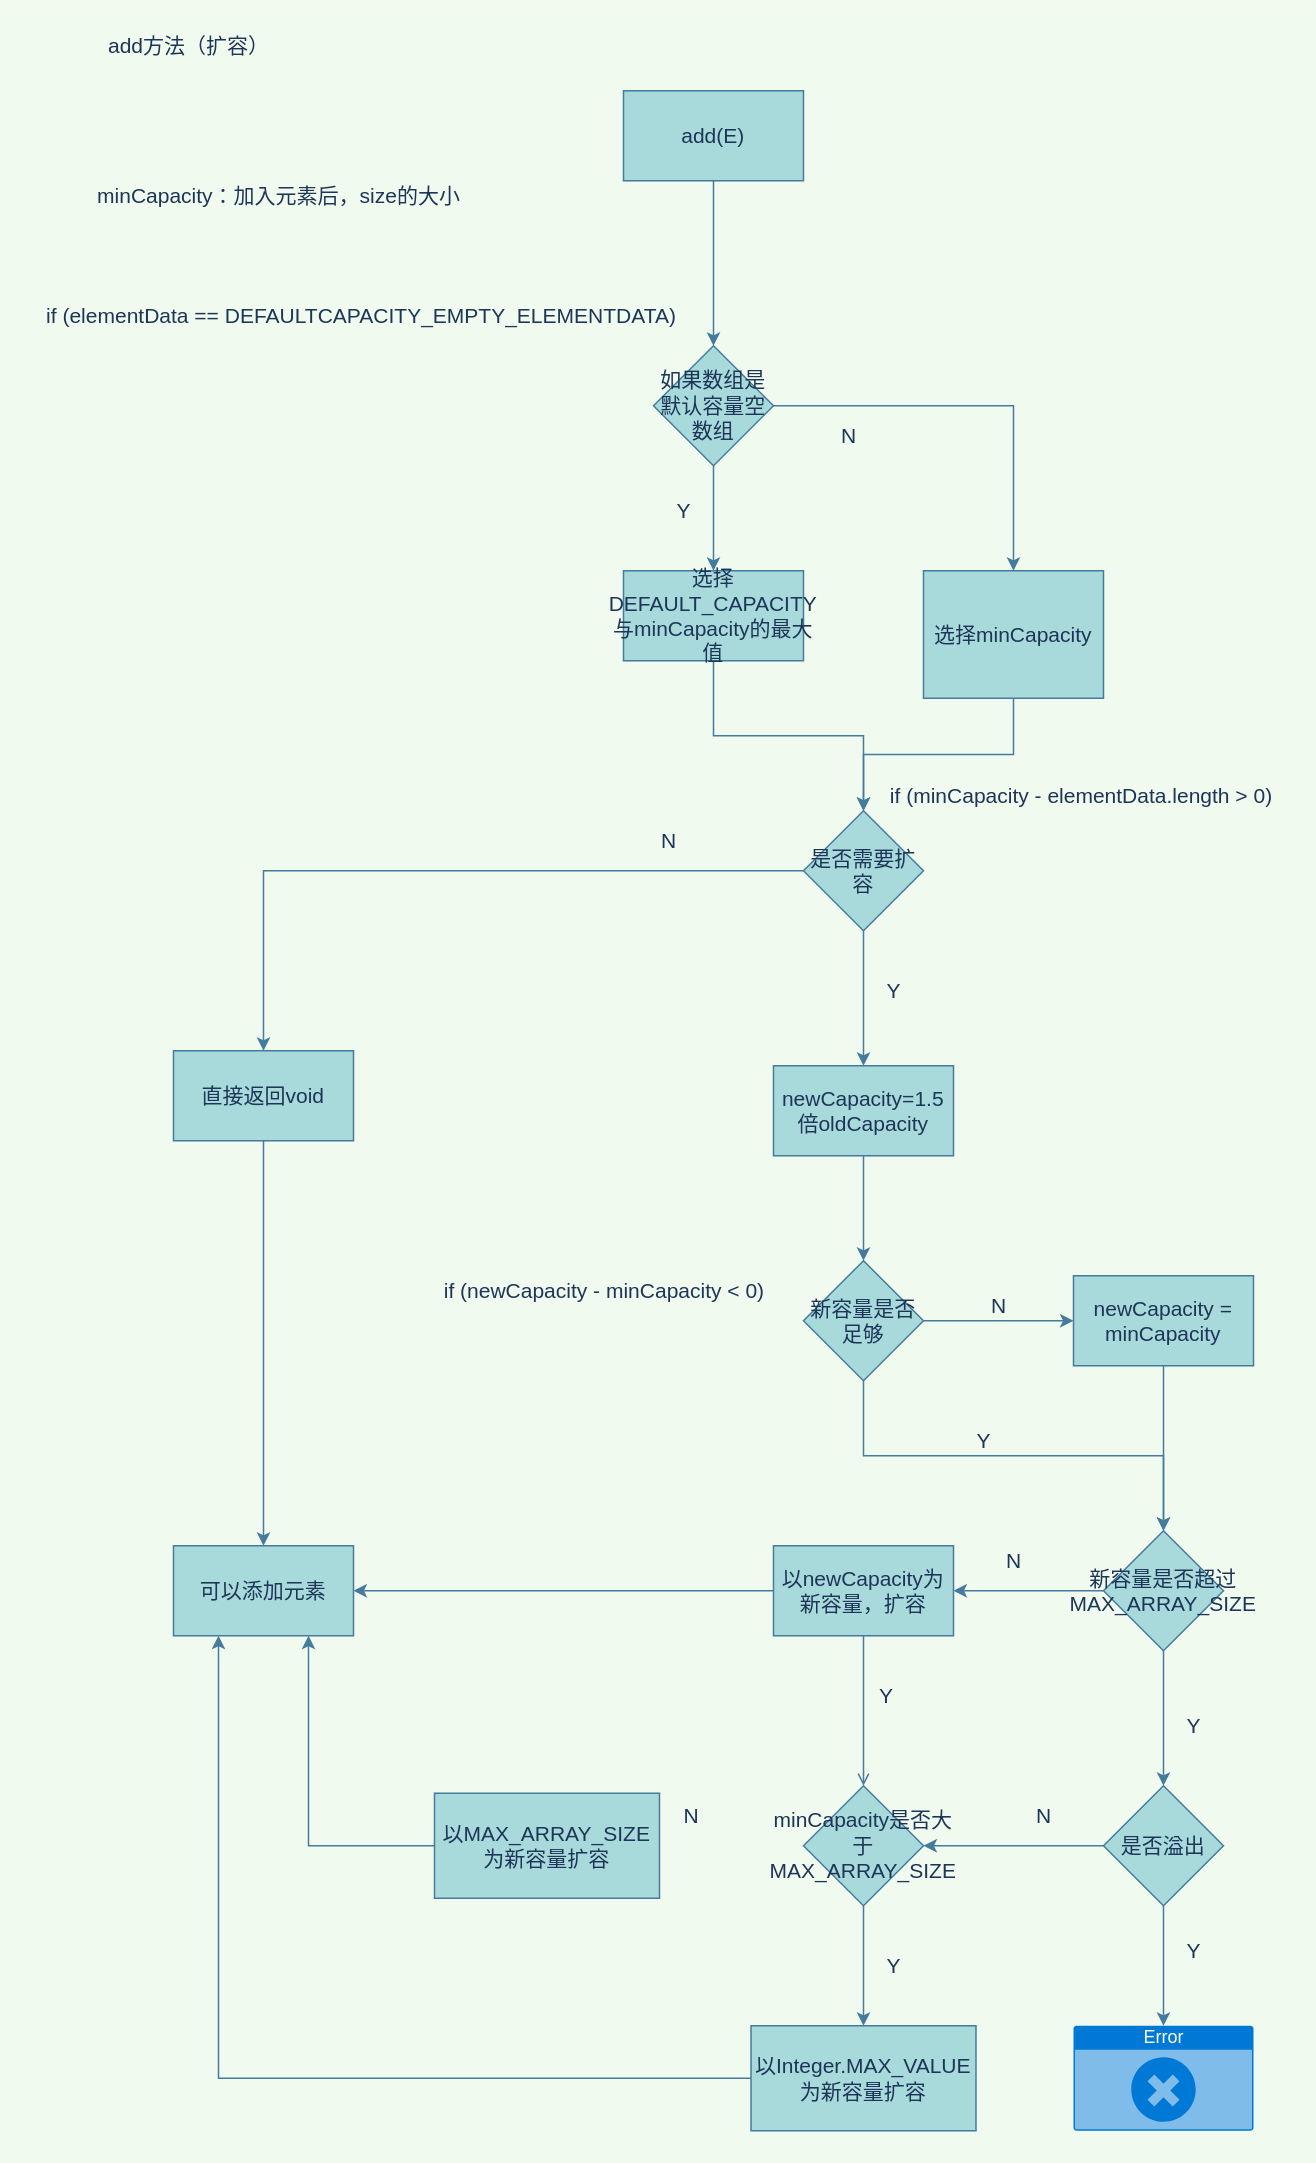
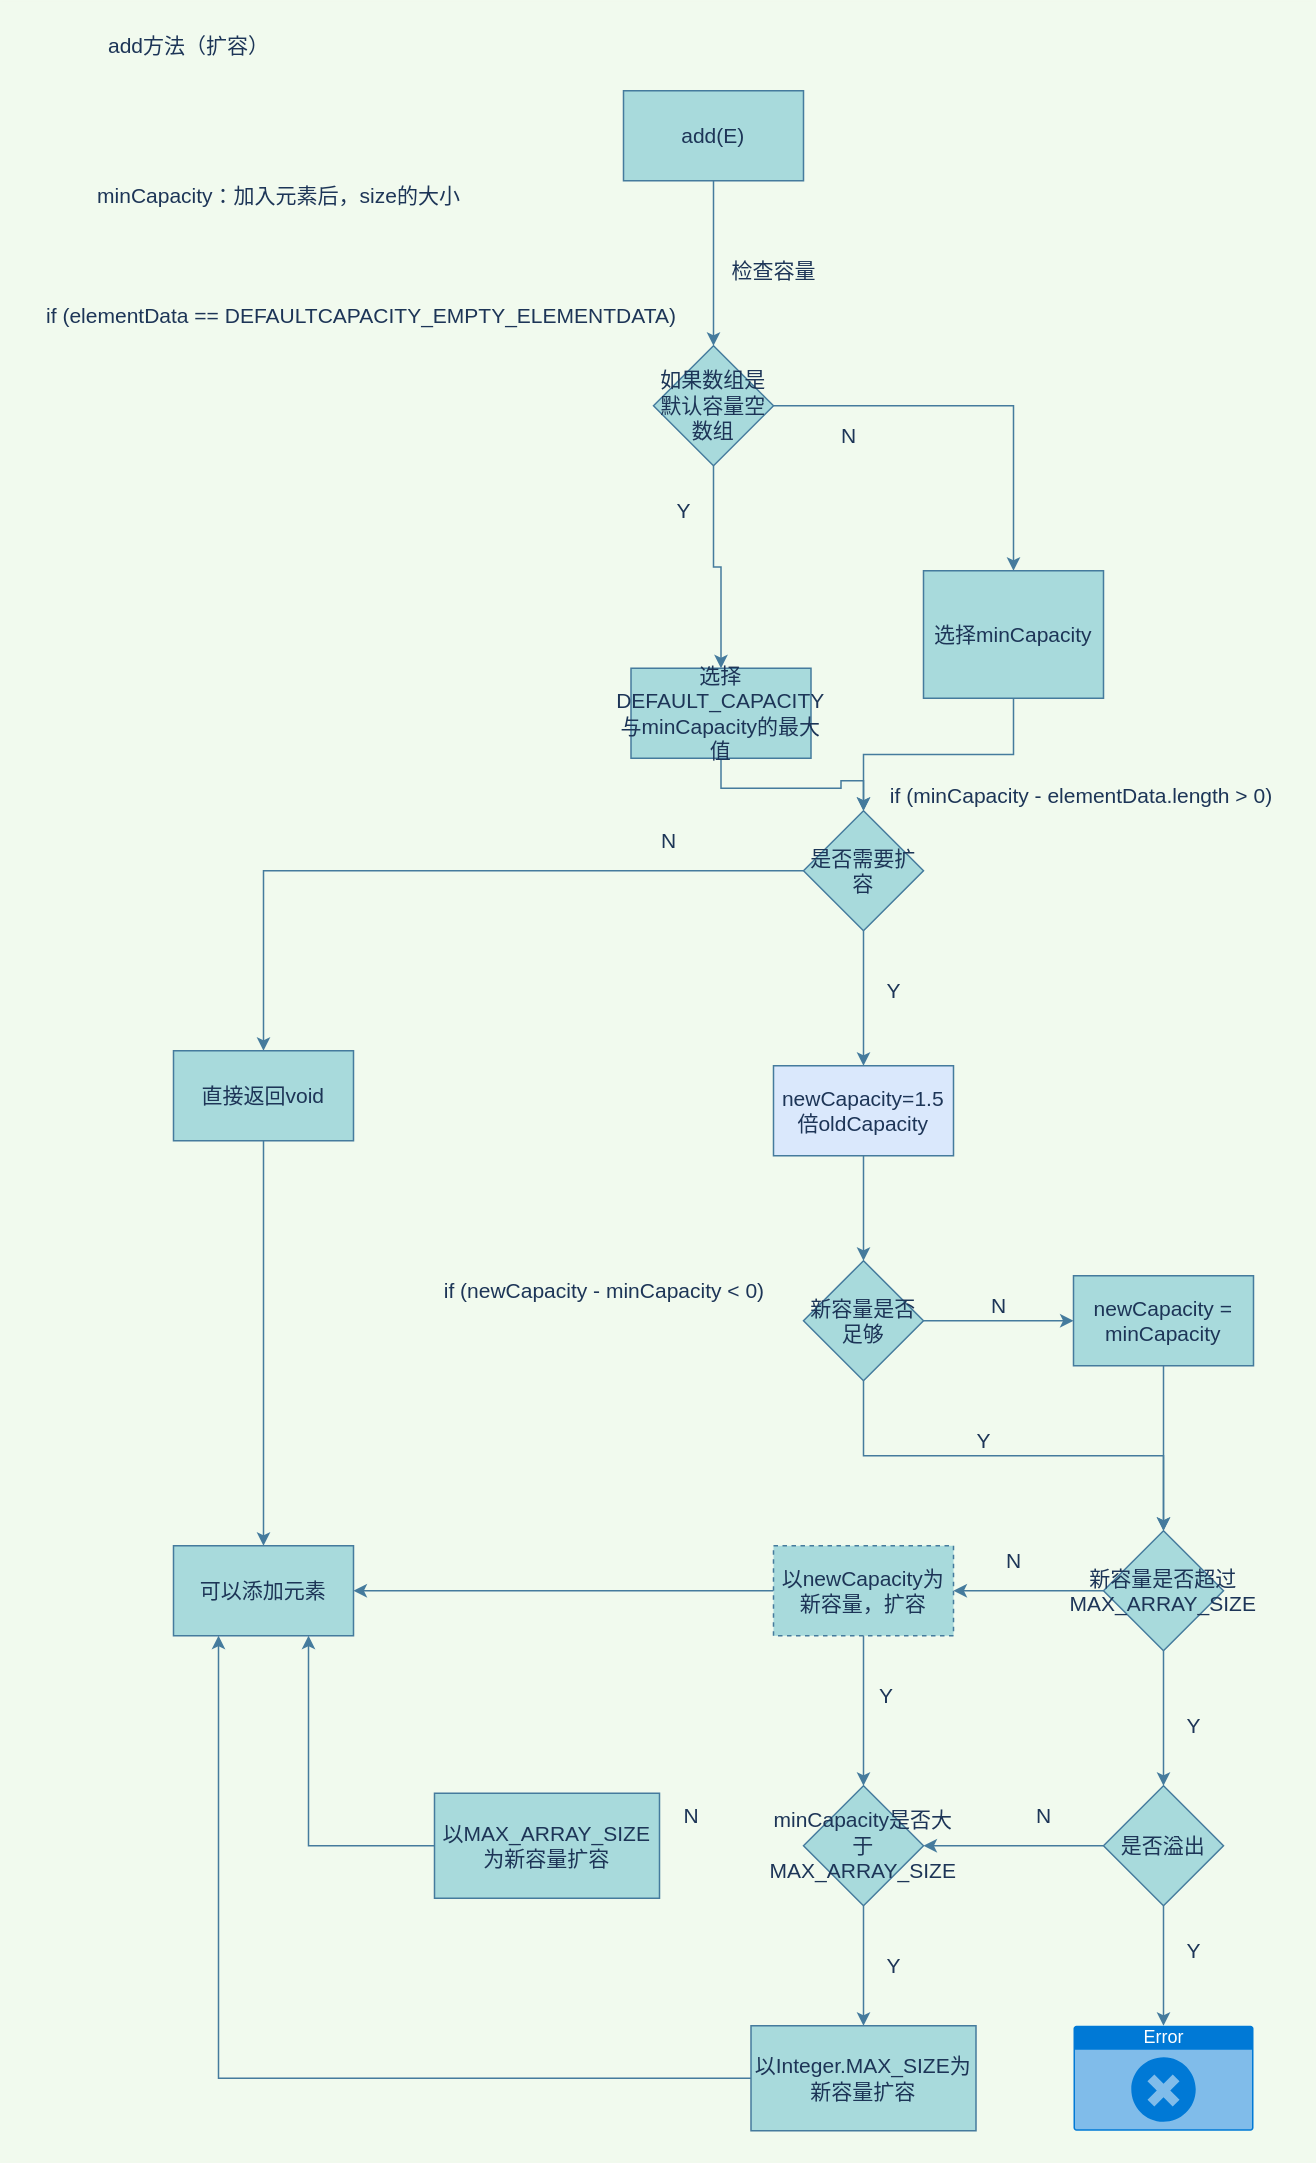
node "检查容量": added
node "选择DEFAULT_CAPACITY与minCapacity的最大值": moved (713, 616) -> (721, 713)
node "newCapacity=1.5倍oldCapacity": fillcolor #a8dadc -> #dae8fc
node "以newCapacity为新容量，扩容": style solid -> dashed
edge "以newCapacity为新容量，扩容" -> "minCapacity是否大于MAX_ARRAY_SIZE": arrowhead open -> classic
node "以Integer.MAX_VALUE为新容量扩容": label "以Integer.MAX_VALUE为新容量扩容" -> "以Integer.MAX_SIZE为新容量扩容"
